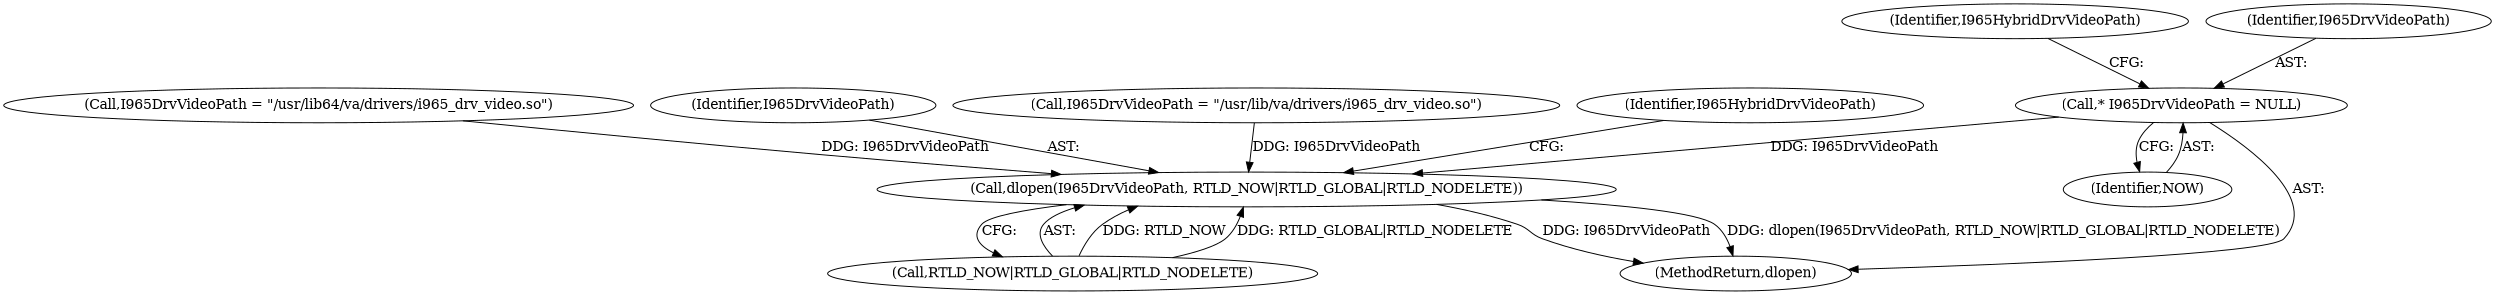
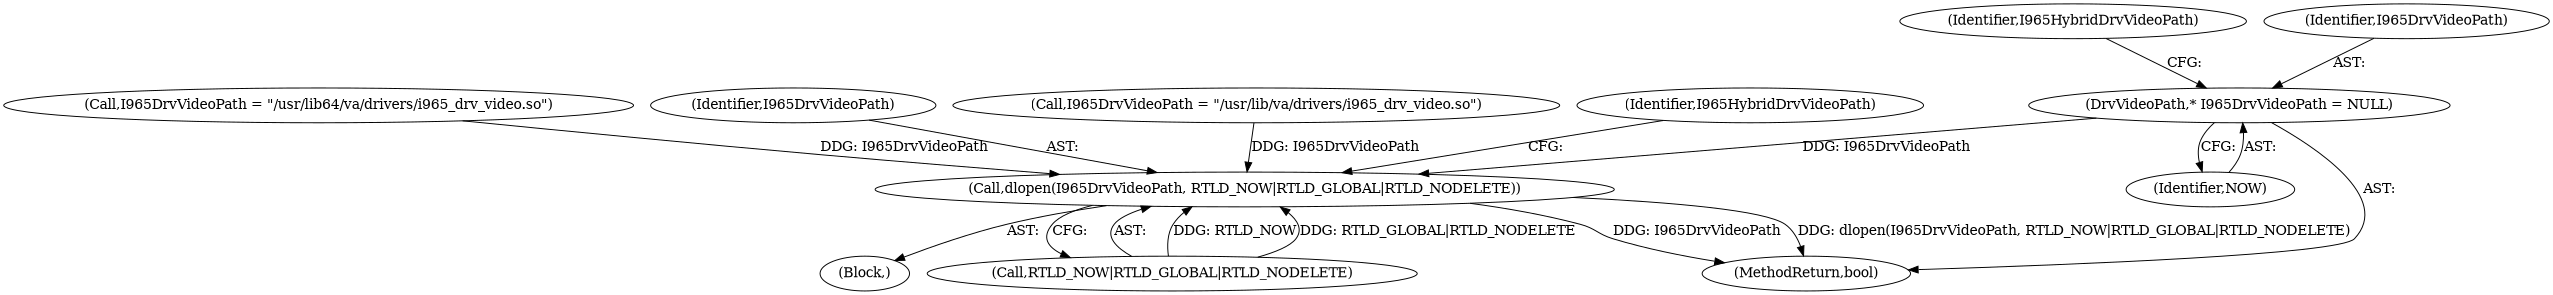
node "(Call,* I965DrvVideoPath = NULL)": label "(Call,* I965DrvVideoPath = NULL)" -> "(DrvVideoPath,* I965DrvVideoPath = NULL)"
node "(Block,)": added
node "(MethodReturn,dlopen)": label "(MethodReturn,dlopen)" -> "(MethodReturn,bool)"
